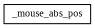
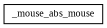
node "_mouse_abs_pos": label "_mouse_abs_pos" -> "_mouse_abs_mouse"
